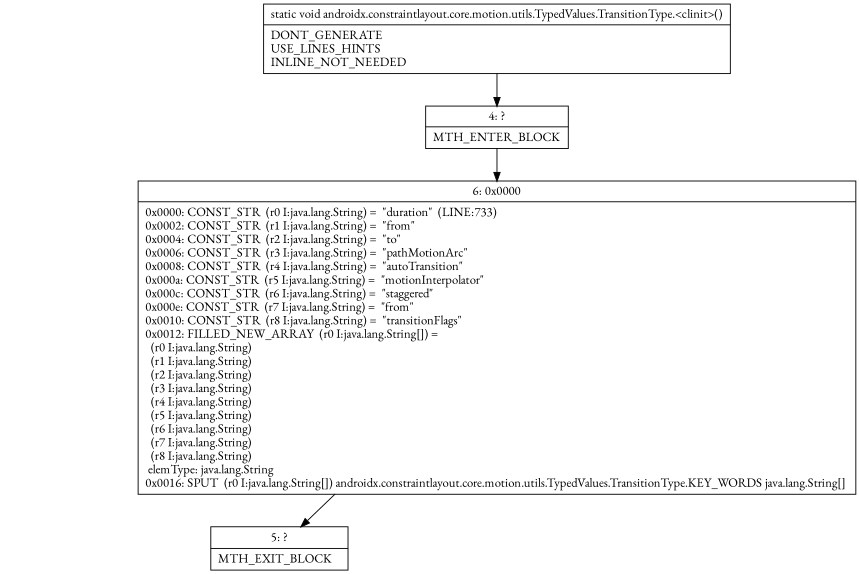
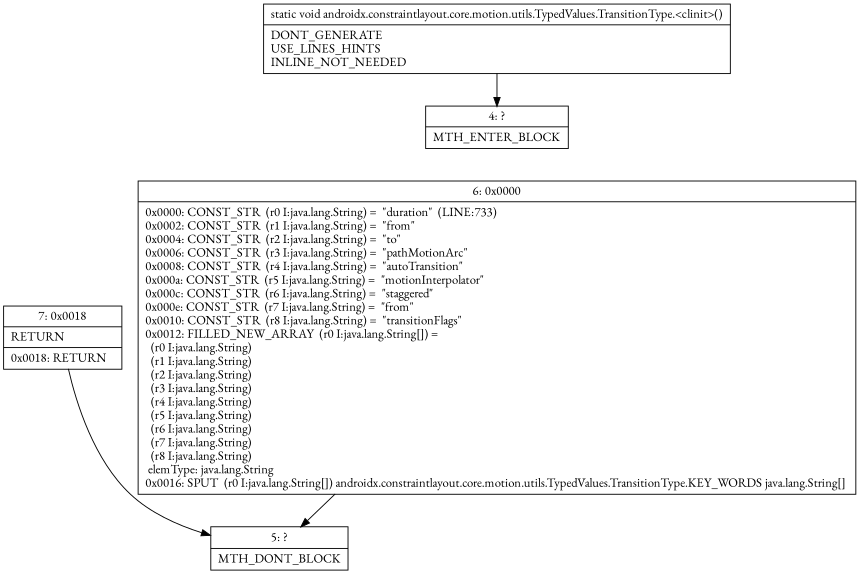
edge "4: ?" -> "6: 0x0000": removed
node "7: 0x0018": added
node "5: ?": text "MTH_EXIT_BLOCK" -> "MTH_DONT_BLOCK"
